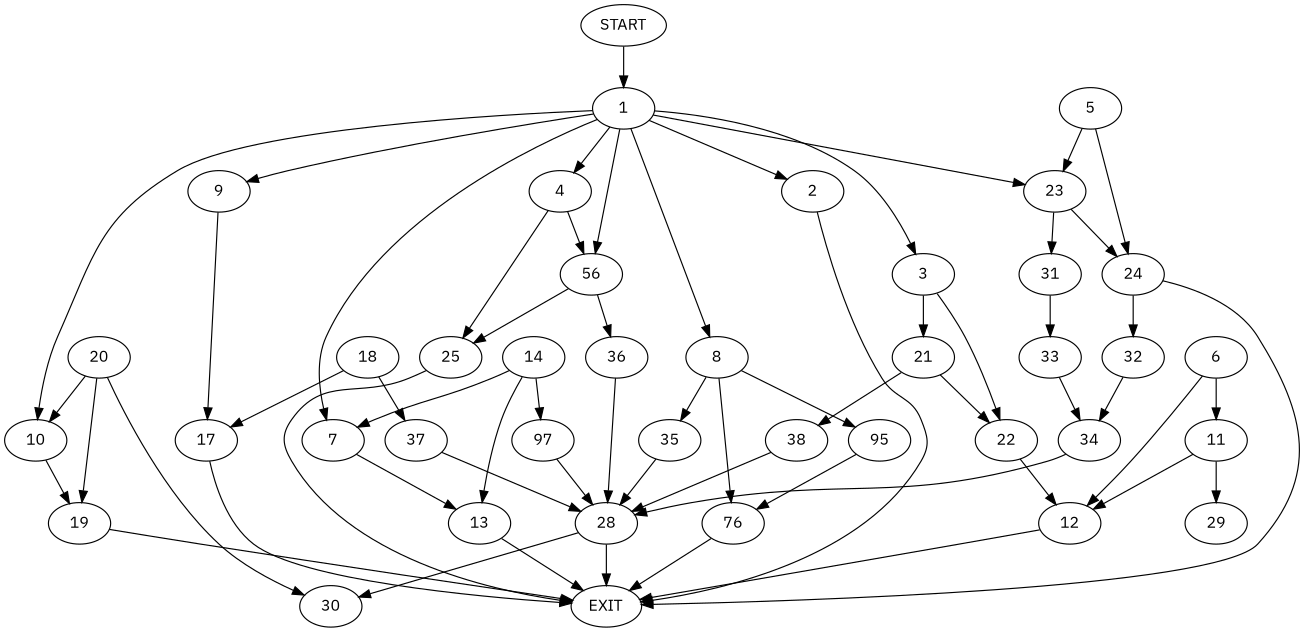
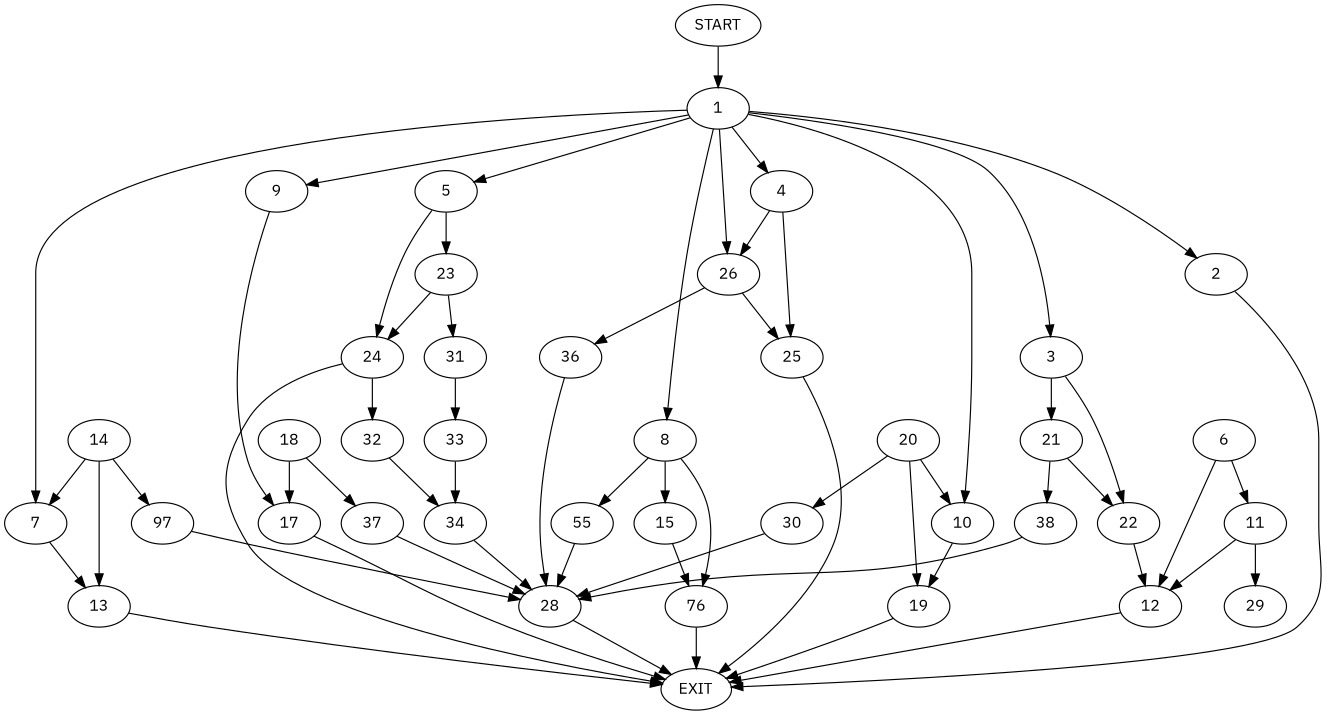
edge "1" -> "23": now "1" -> "5"
node "56": label "56" -> "26"
node "35": label "35" -> "55"
node "95": label "95" -> "15"
edge "28" -> "30": reversed
